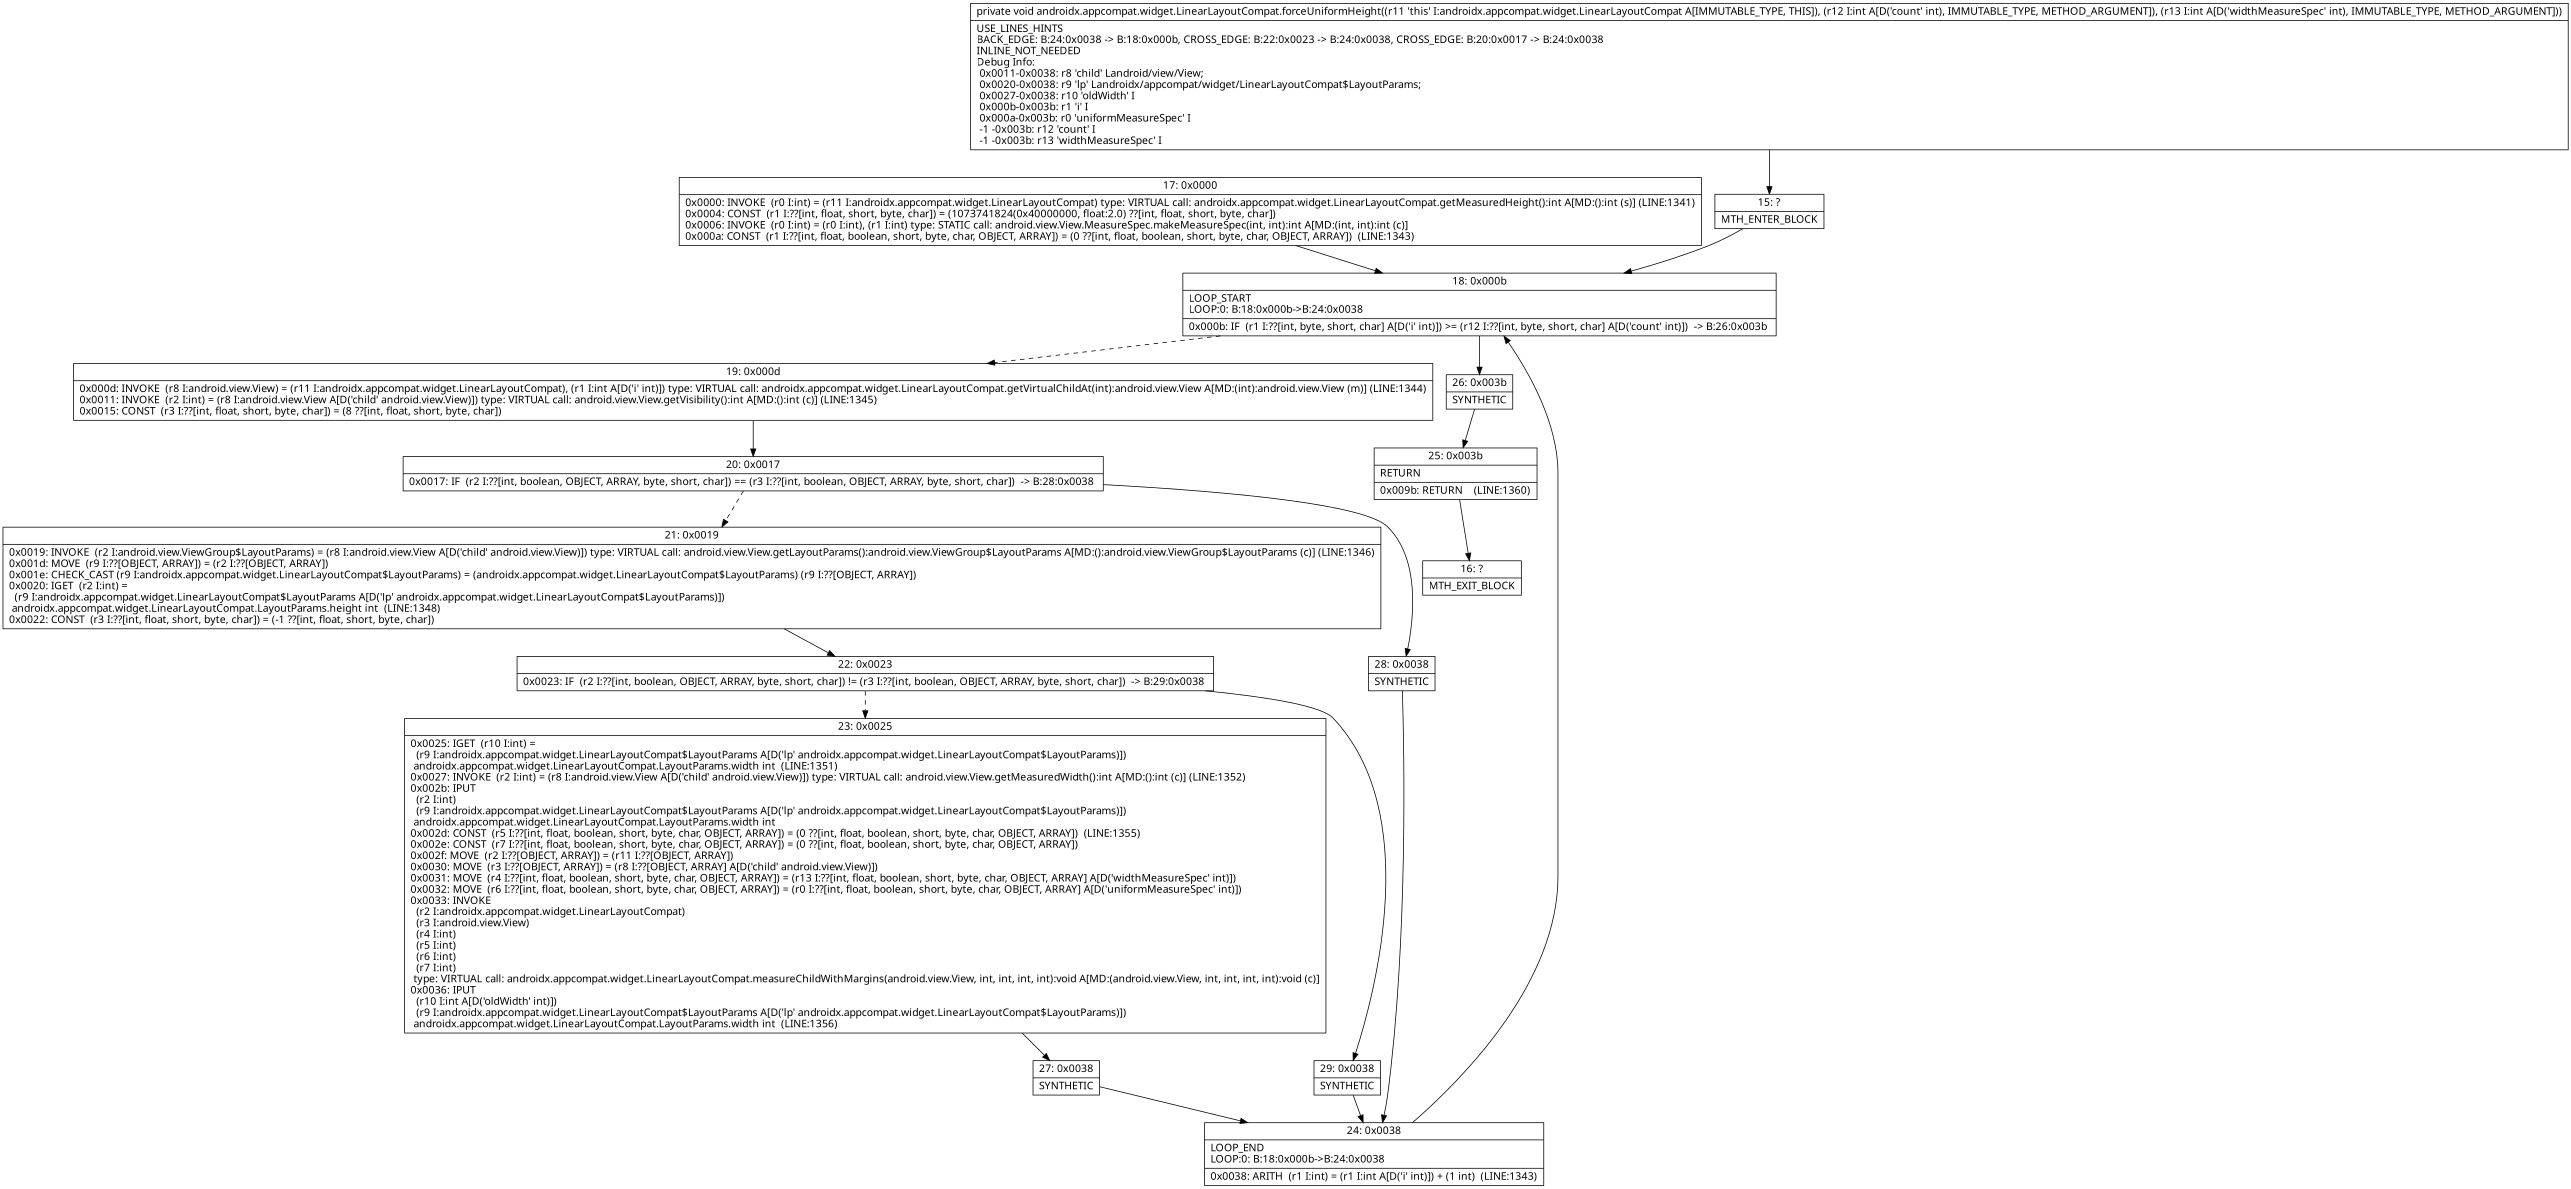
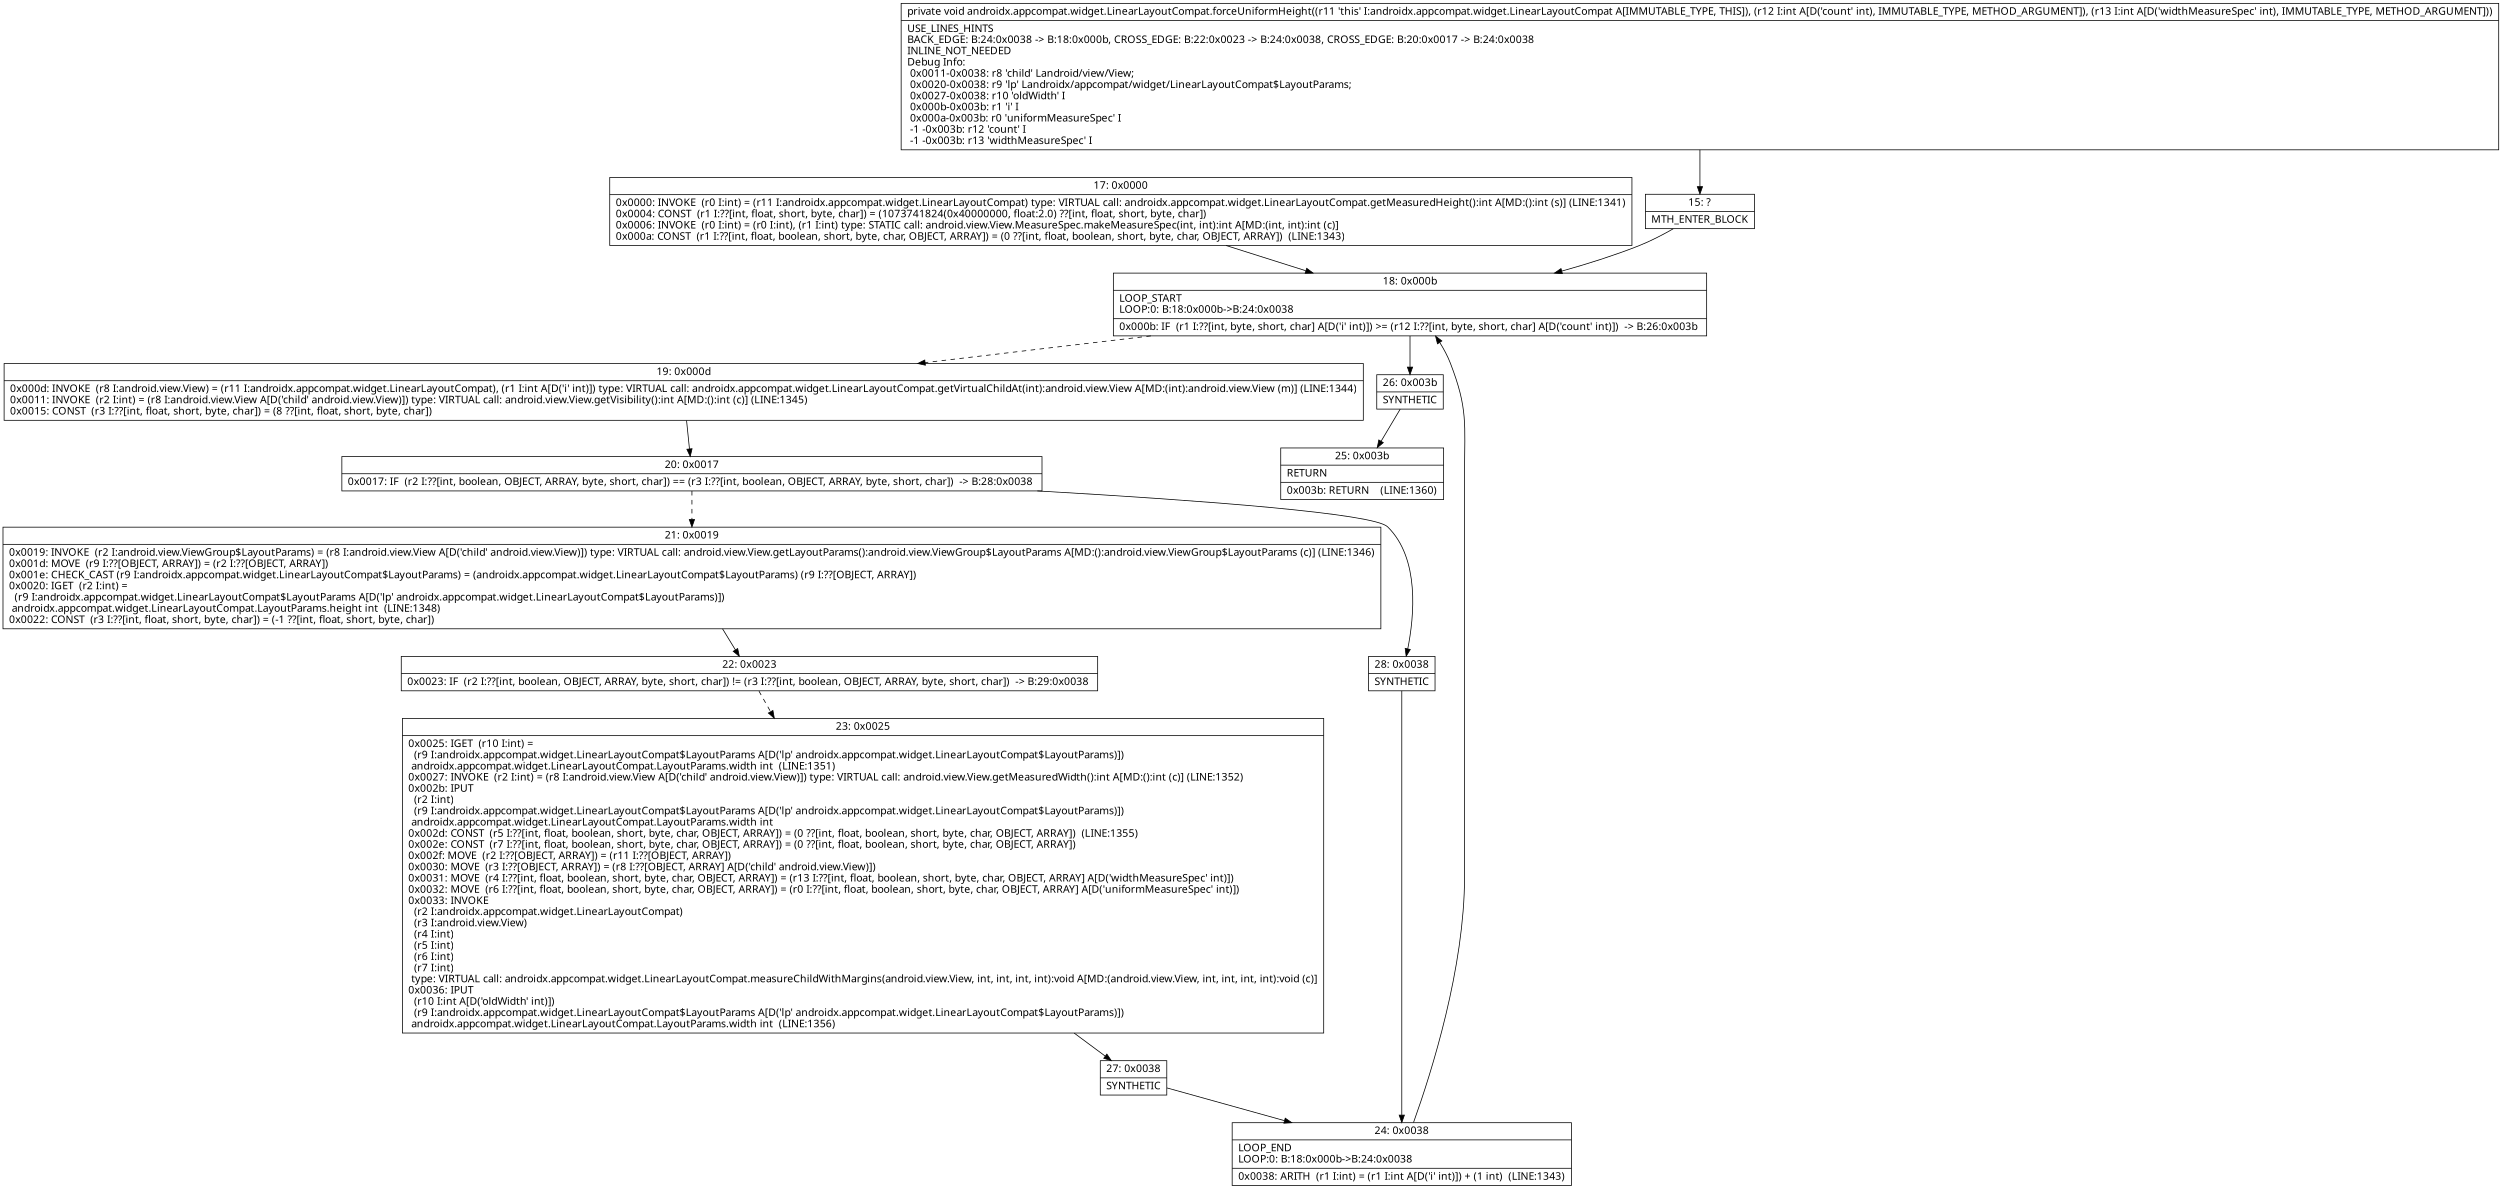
node "25: 0x003b": text "0x009b: RETURN    (LINE:1360)" -> "0x003b: RETURN    (LINE:1360)"
node "16: ?": removed
node "29: 0x0038": removed
